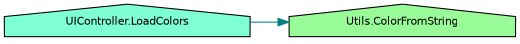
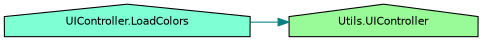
node "Utils.ColorFromString": label "Utils.ColorFromString" -> "Utils.UIController"
